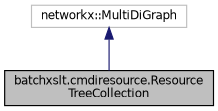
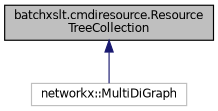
edge "batchxslt.cmdiresource.Resource TreeCollection" -> "networkx::MultiDiGraph": reversed
